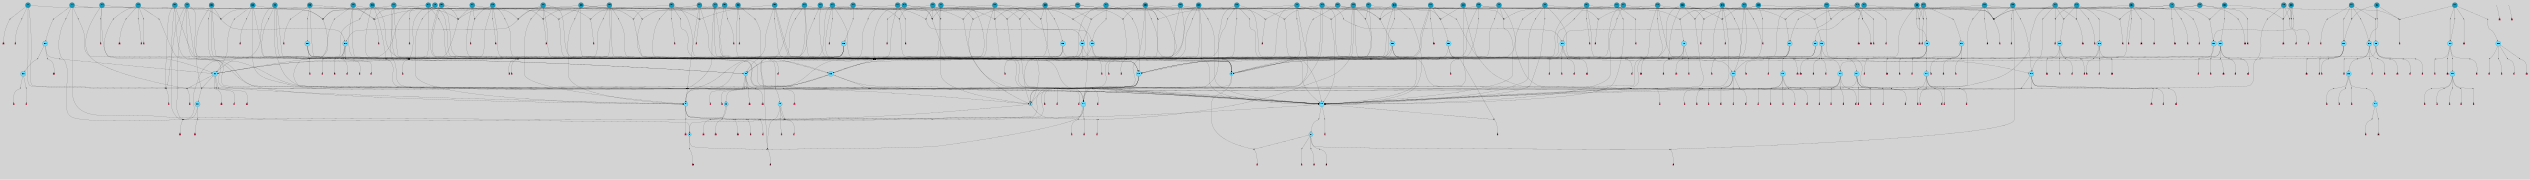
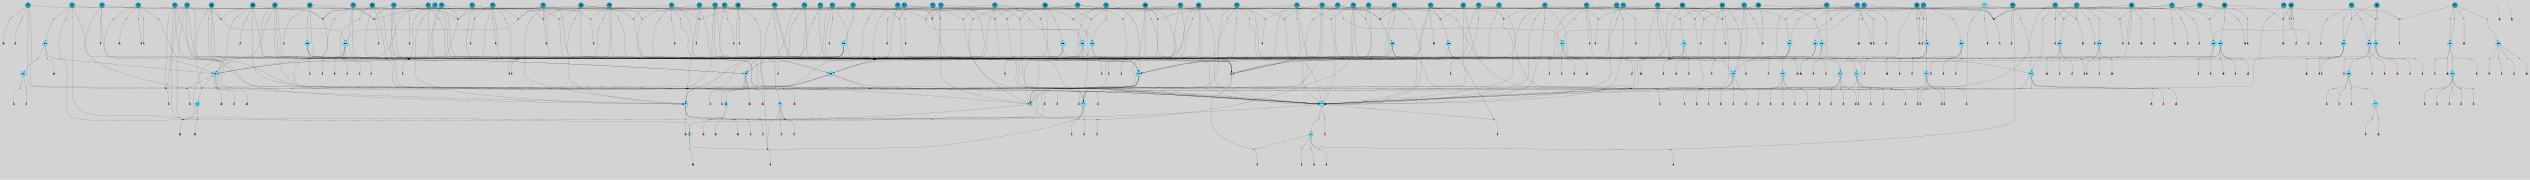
node "T680": fillcolor #1199bb -> #66ddff
